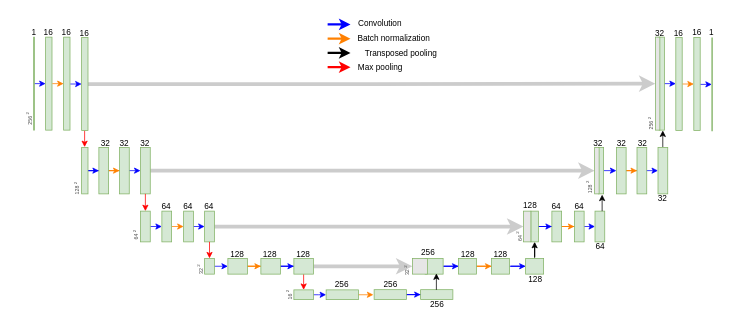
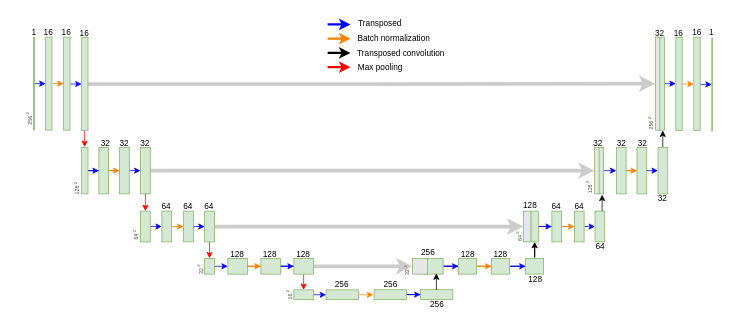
node "Convolution": label "Convolution" -> "Transposed"
node "Transposed pooling": label "Transposed pooling" -> "Transposed convolution"
